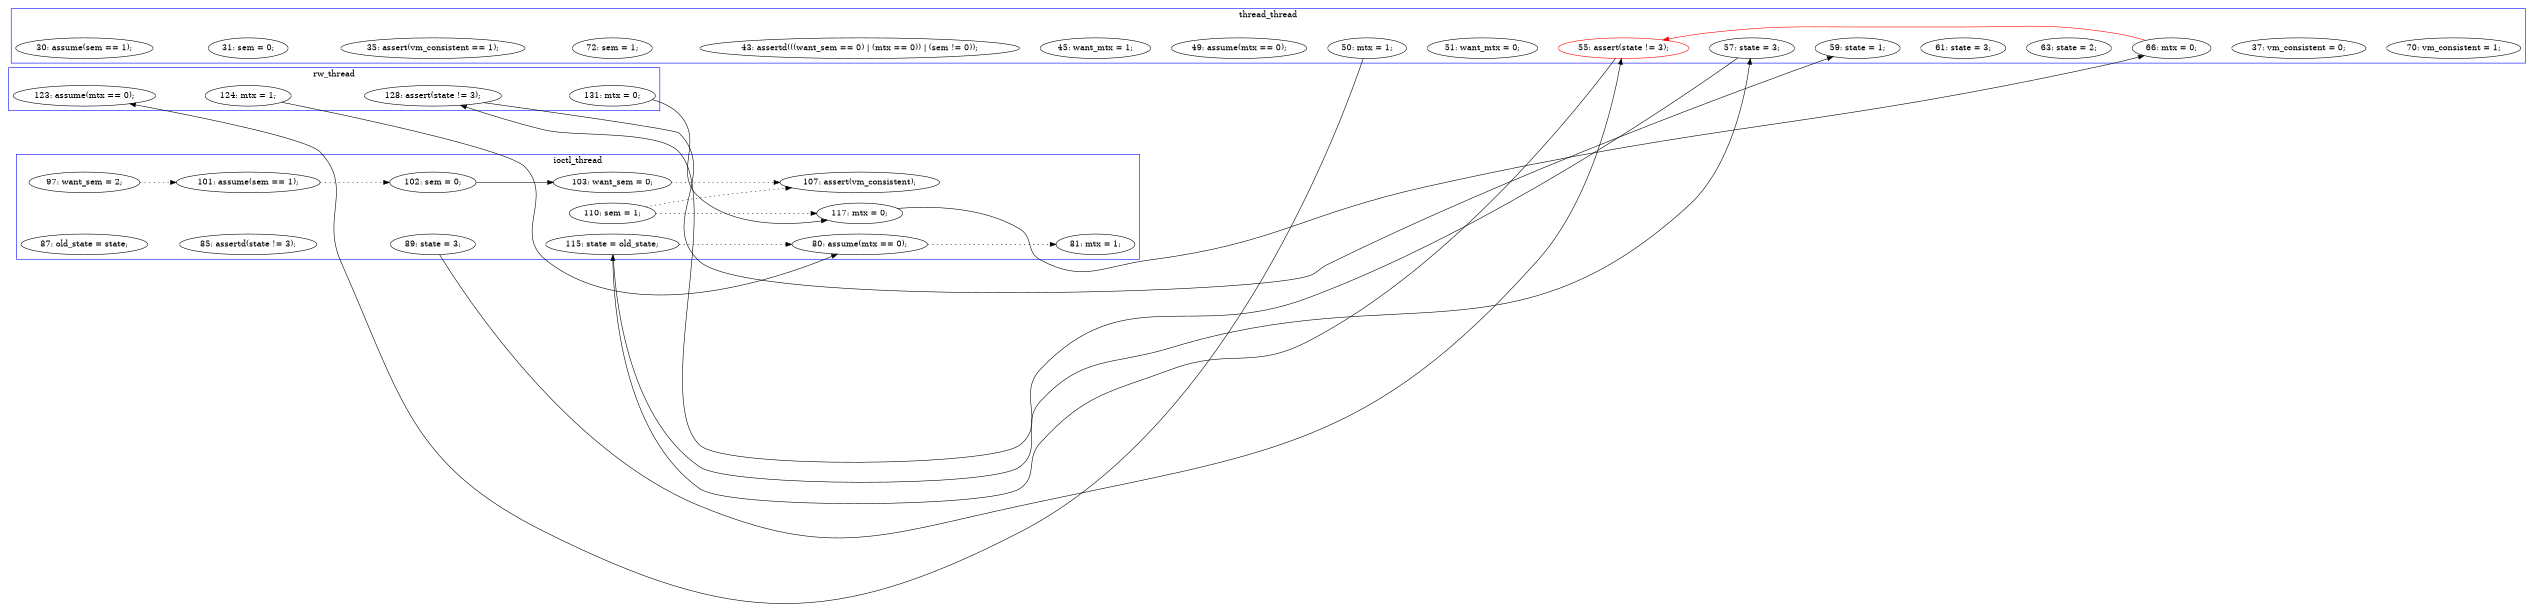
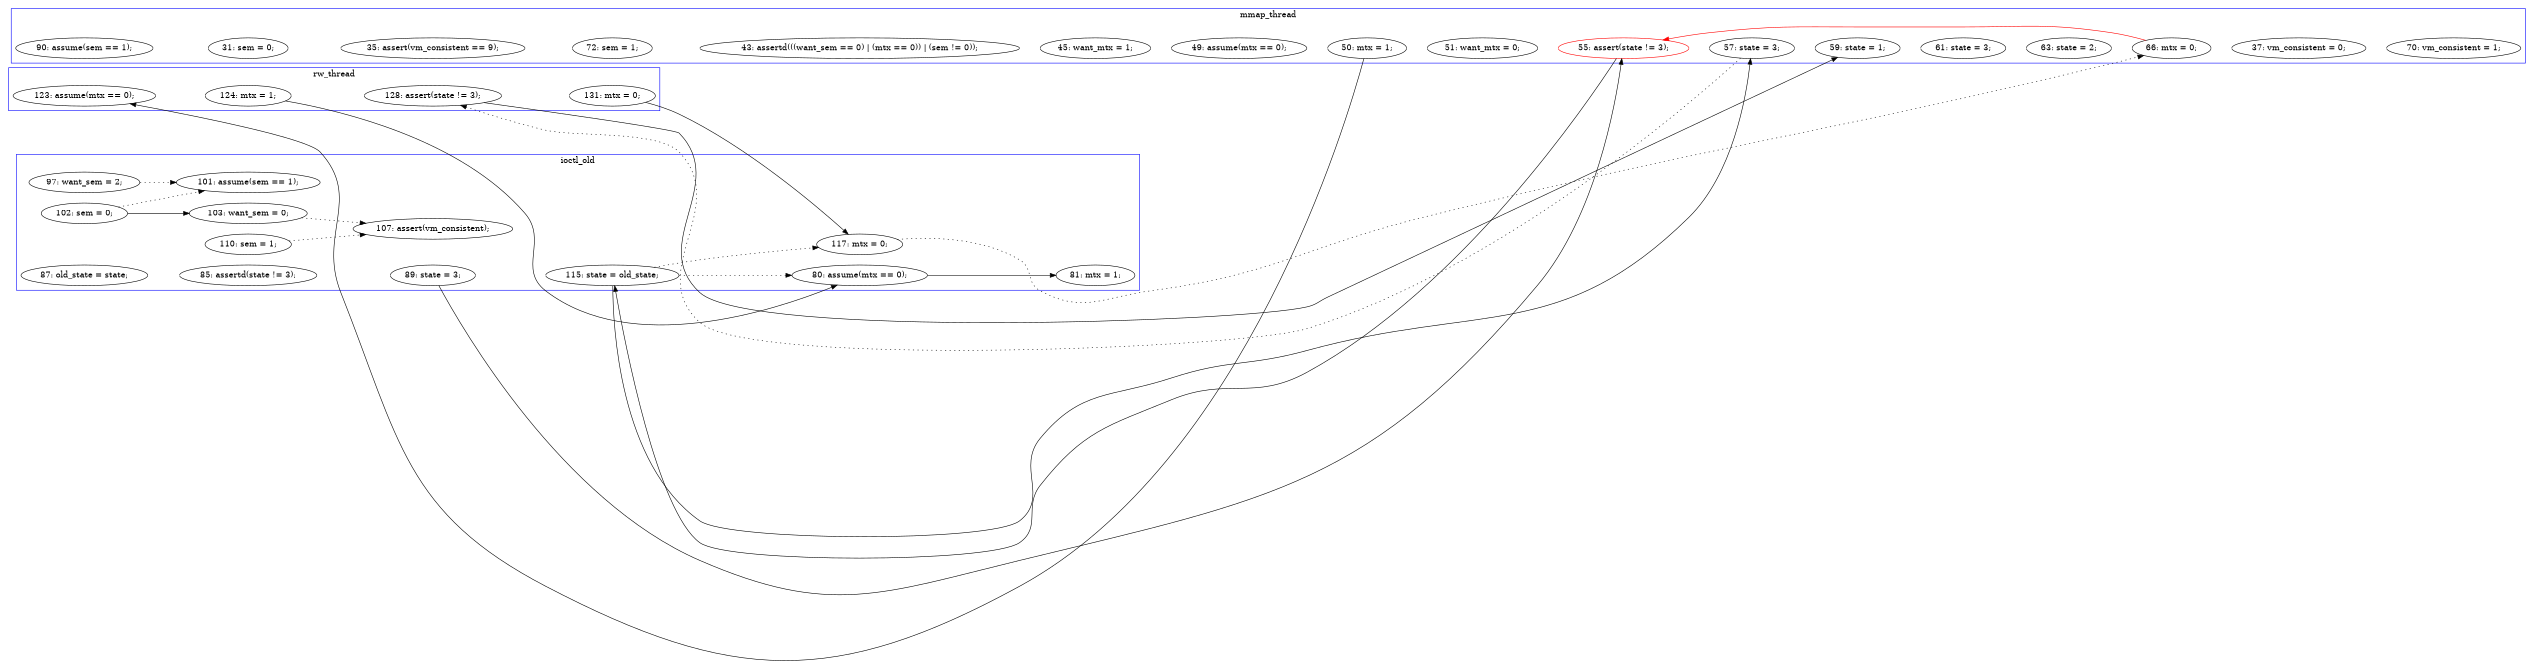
cluster "thread_thread": label "thread_thread" -> "mmap_thread"
node "30: assume(sem == 1);": label "30: assume(sem == 1);" -> "90: assume(sem == 1);"
node "35: assert(vm_consistent == 1);": label "35: assert(vm_consistent == 1);" -> "35: assert(vm_consistent == 9);"
cluster "ioctl_thread": label "ioctl_thread" -> "ioctl_old"
edge "117: mtx = 0;" -> "66: mtx = 0;": style solid -> dotted
edge "101: assume(sem == 1);" -> "102: sem = 0;": reversed
edge "110: sem = 1;" -> "117: mtx = 0;": now "115: state = old_state;" -> "117: mtx = 0;"
edge "80: assume(mtx == 0);" -> "81: mtx = 1;": style dotted -> solid
edge "57: state = 3;" -> "128: assert(state != 3);": style solid -> dotted
